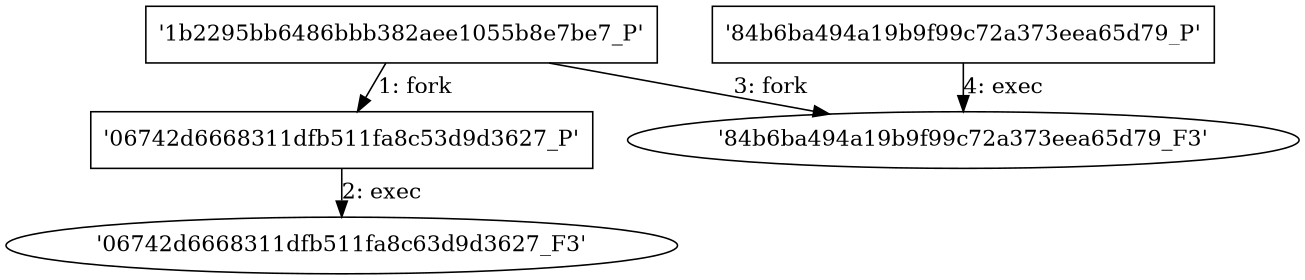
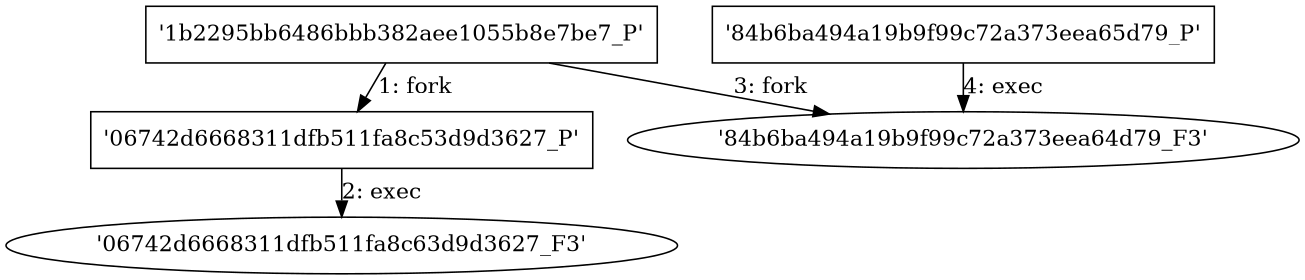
node "'84b6ba494a19b9f99c72a373eea65d79_F3'": label "'84b6ba494a19b9f99c72a373eea65d79_F3'" -> "'84b6ba494a19b9f99c72a373eea64d79_F3'"
